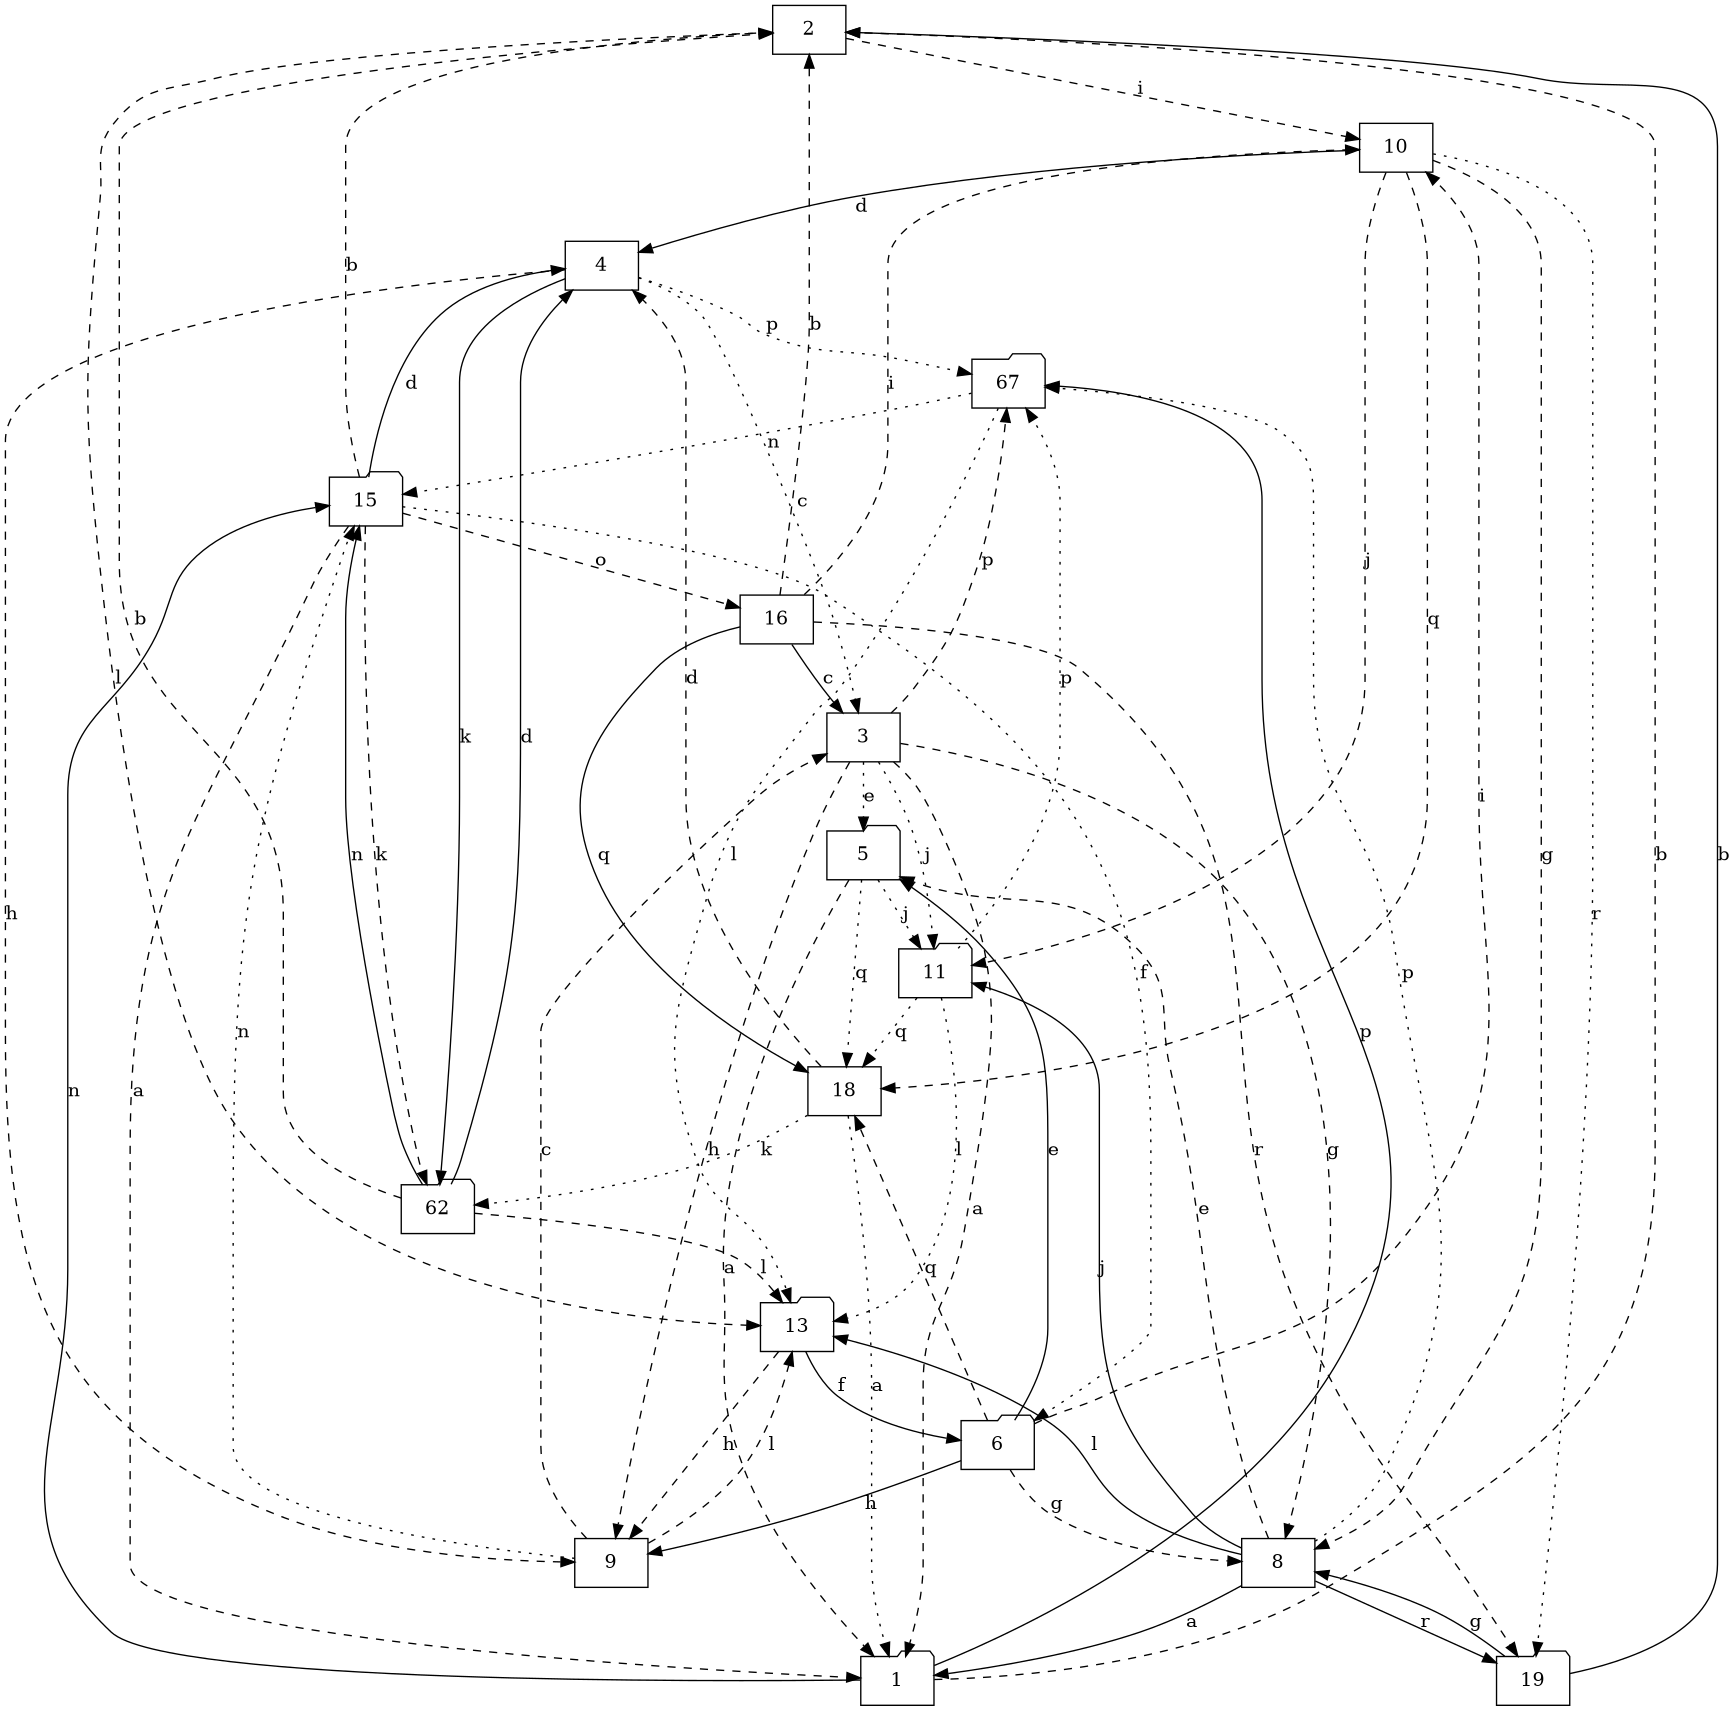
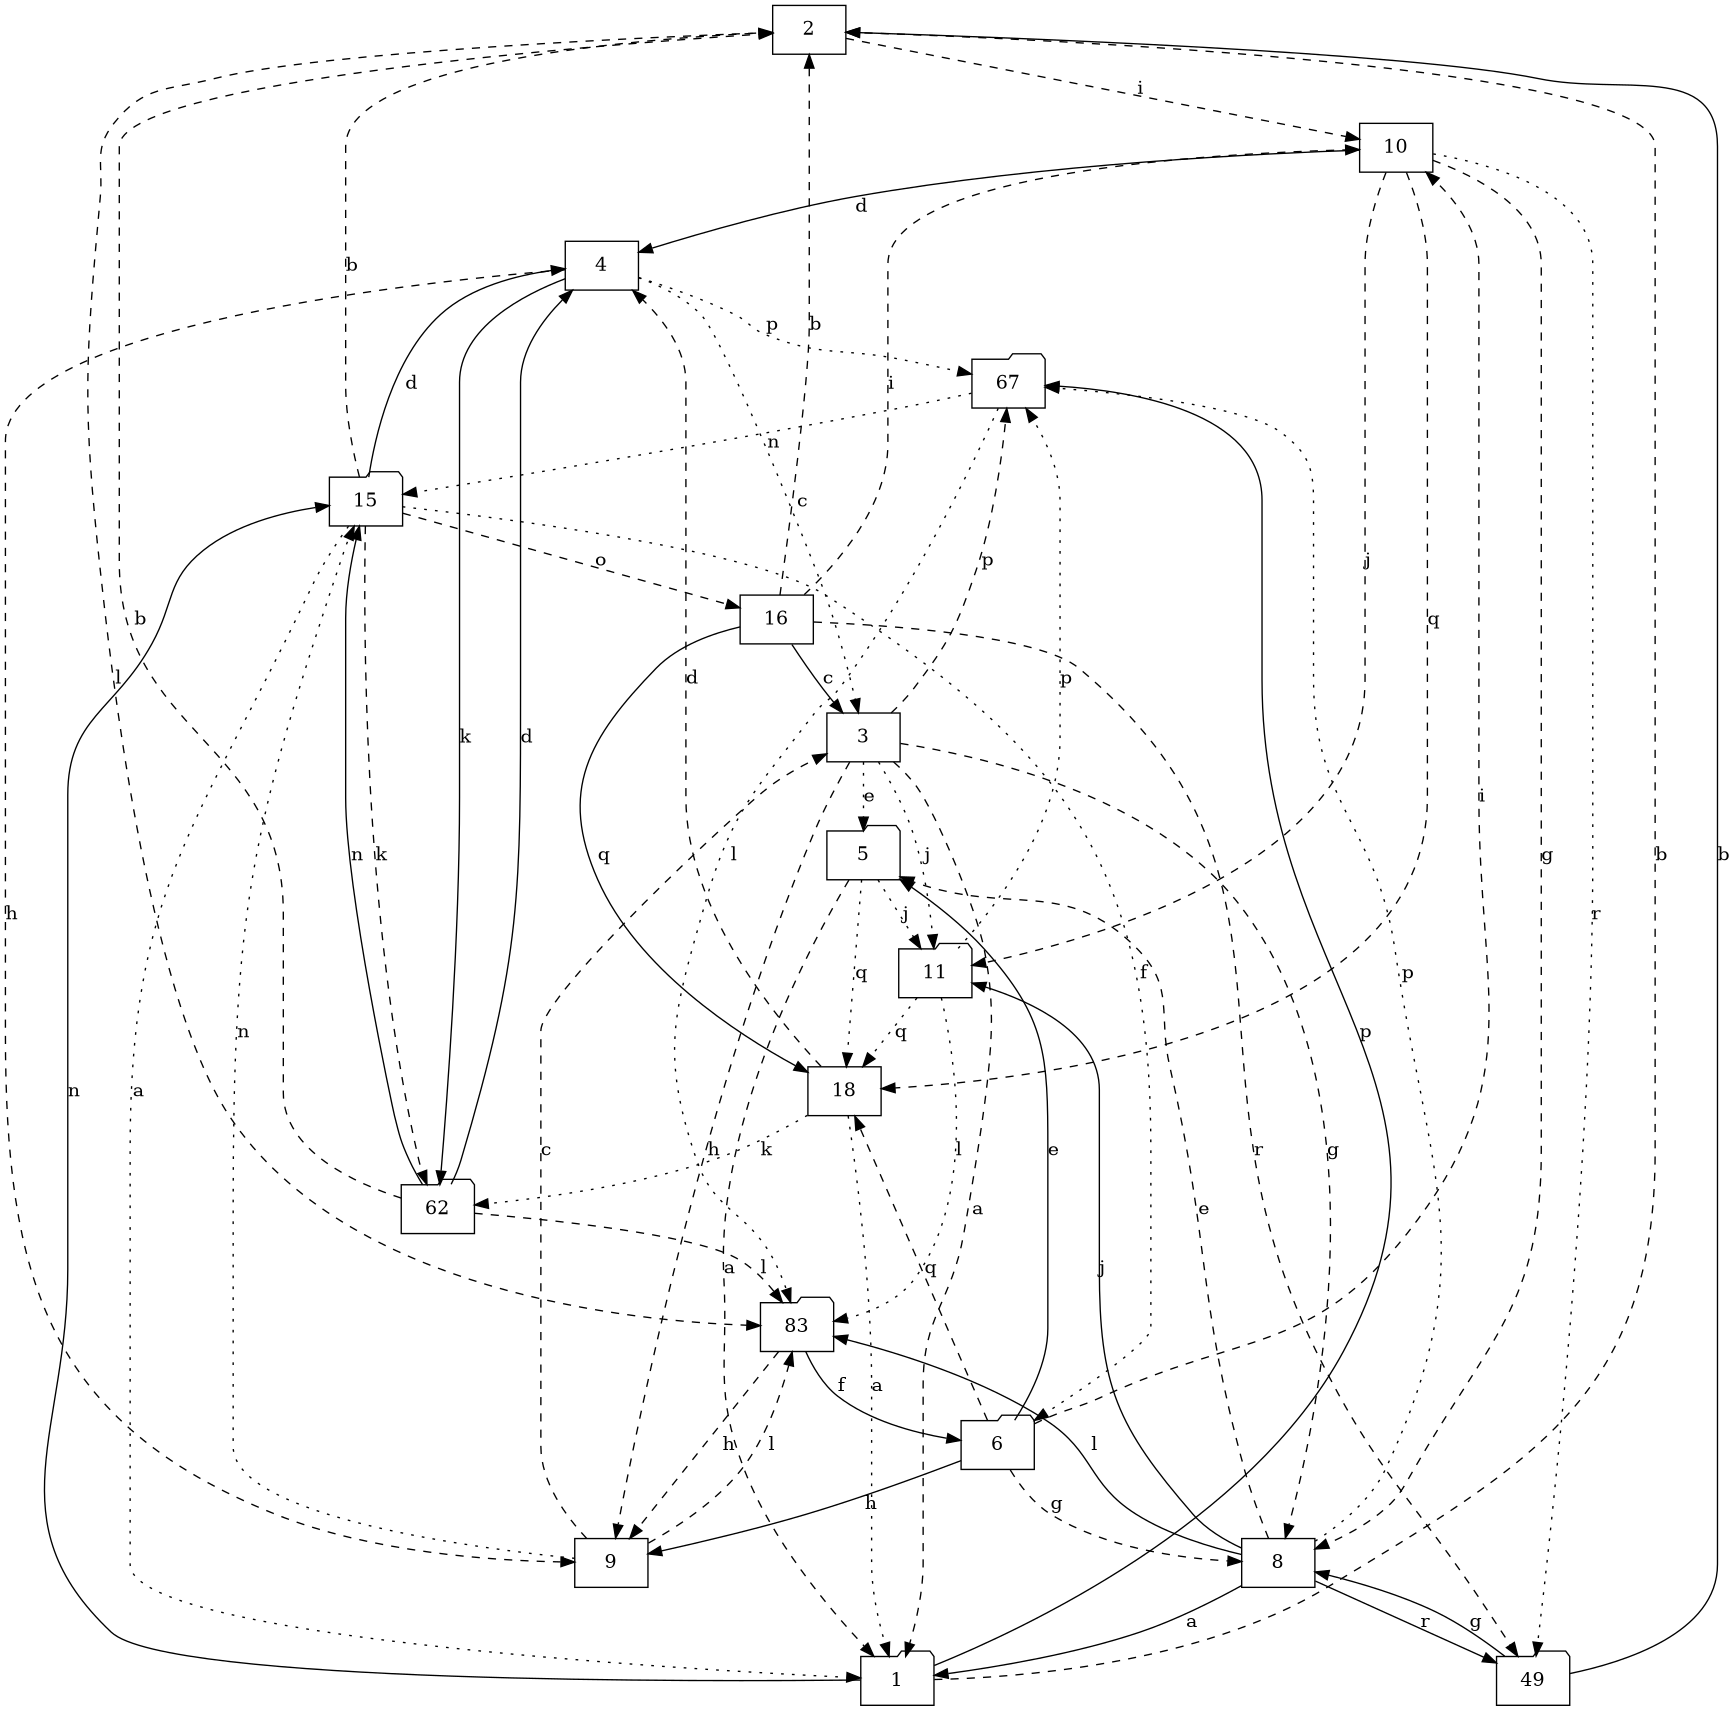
node "13": label "13" -> "83"
edge "15" -> "1": style dashed -> dotted
node "19": label "19" -> "49"
